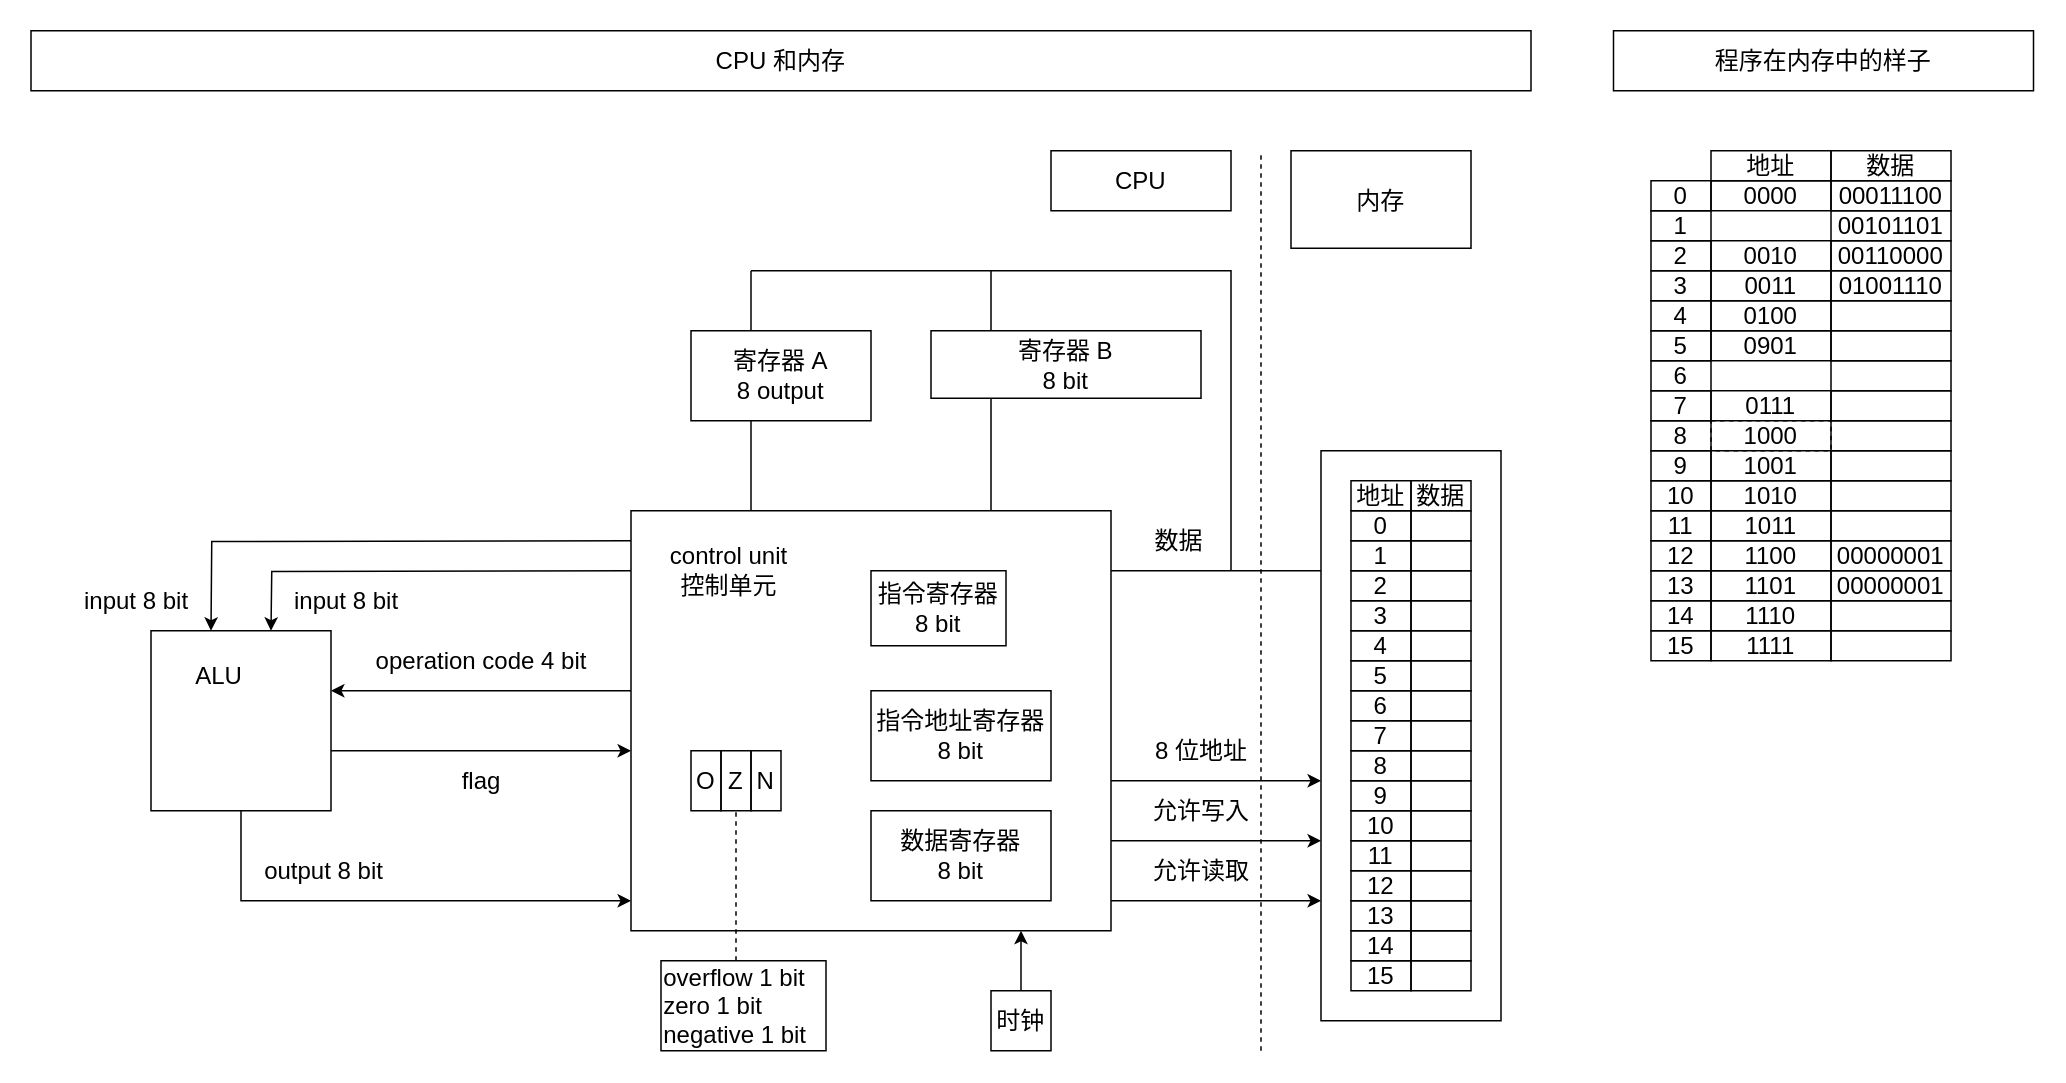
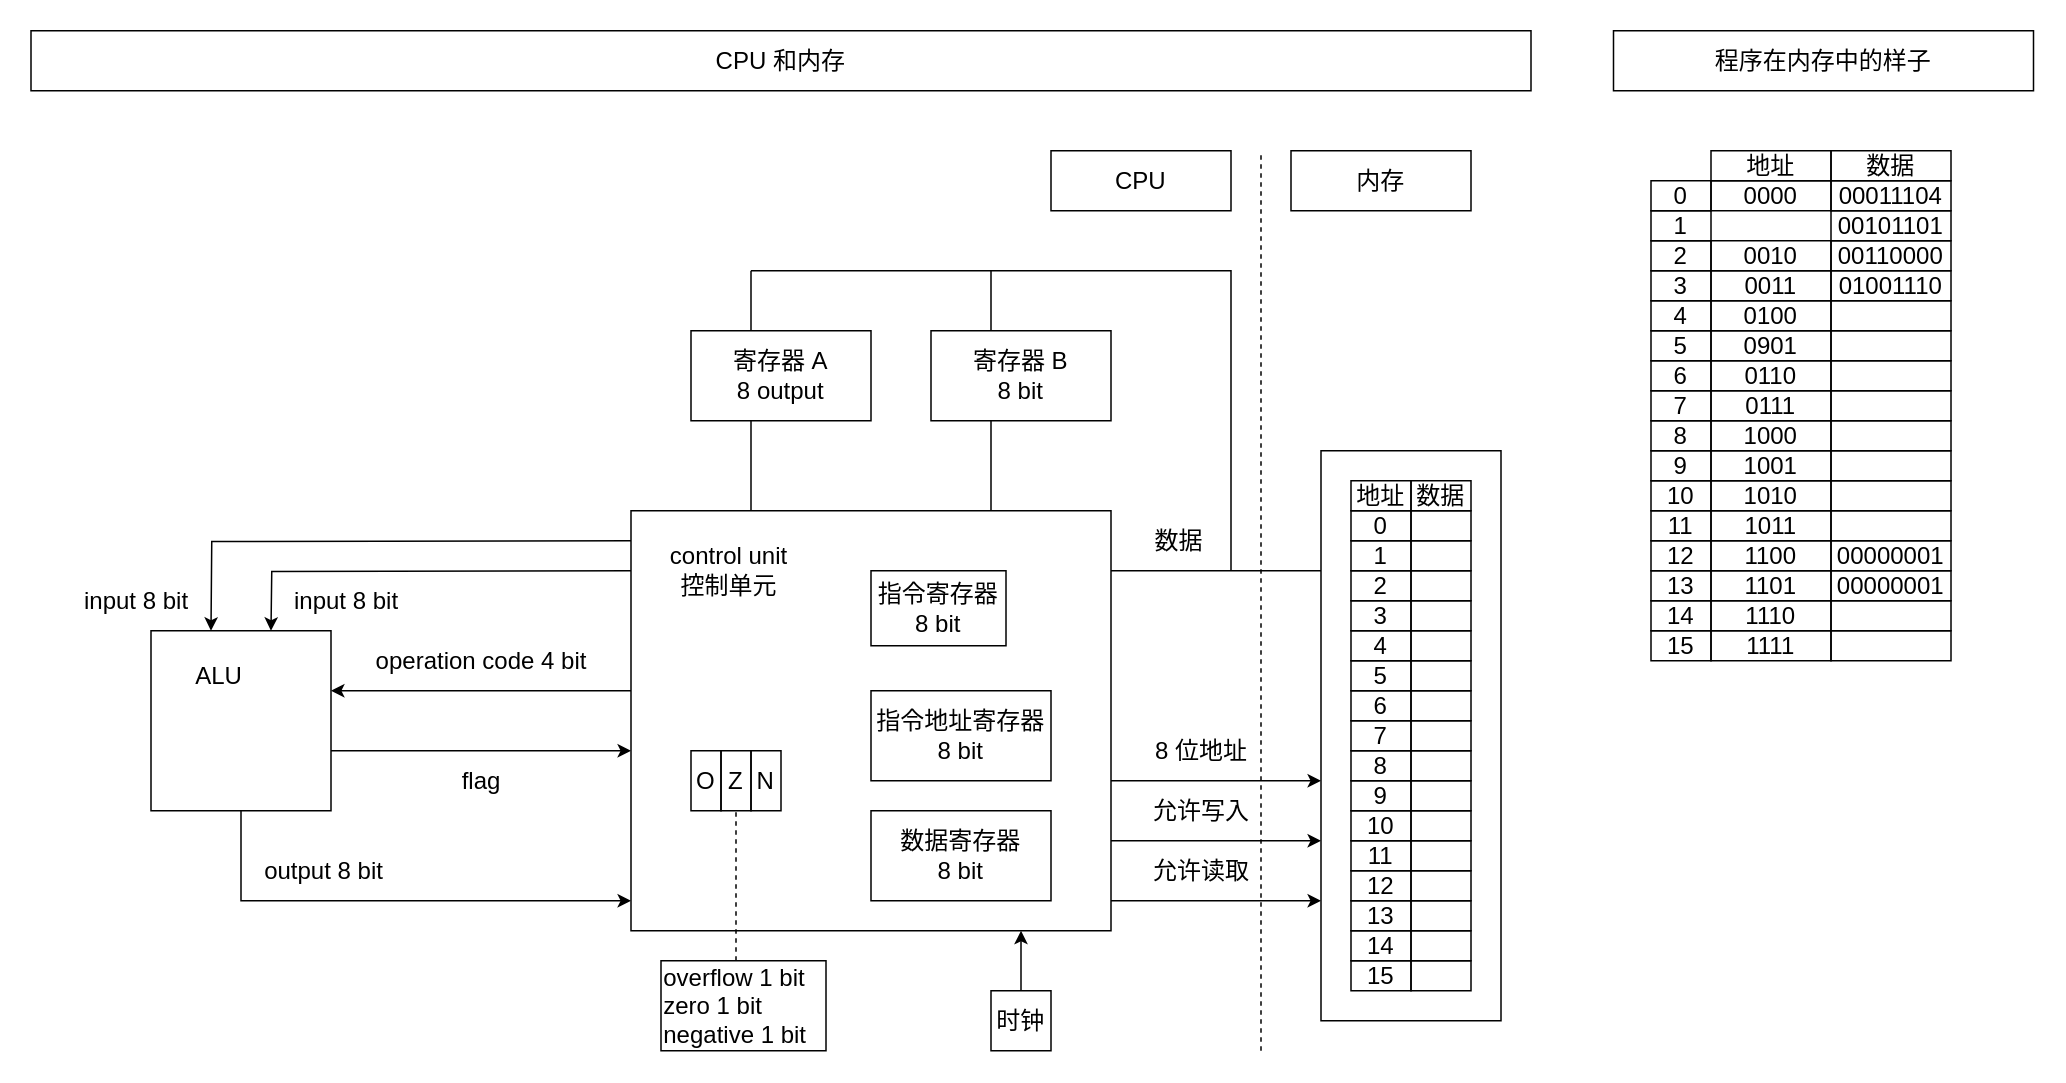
node "00011100": label "00011100" -> "00011104"
node "内存": size 180x98 -> 180x60
node "寄存器 B 8 bit": size 270x68 -> 180x90
node "0110": added
node "1000": style dashed -> solid
